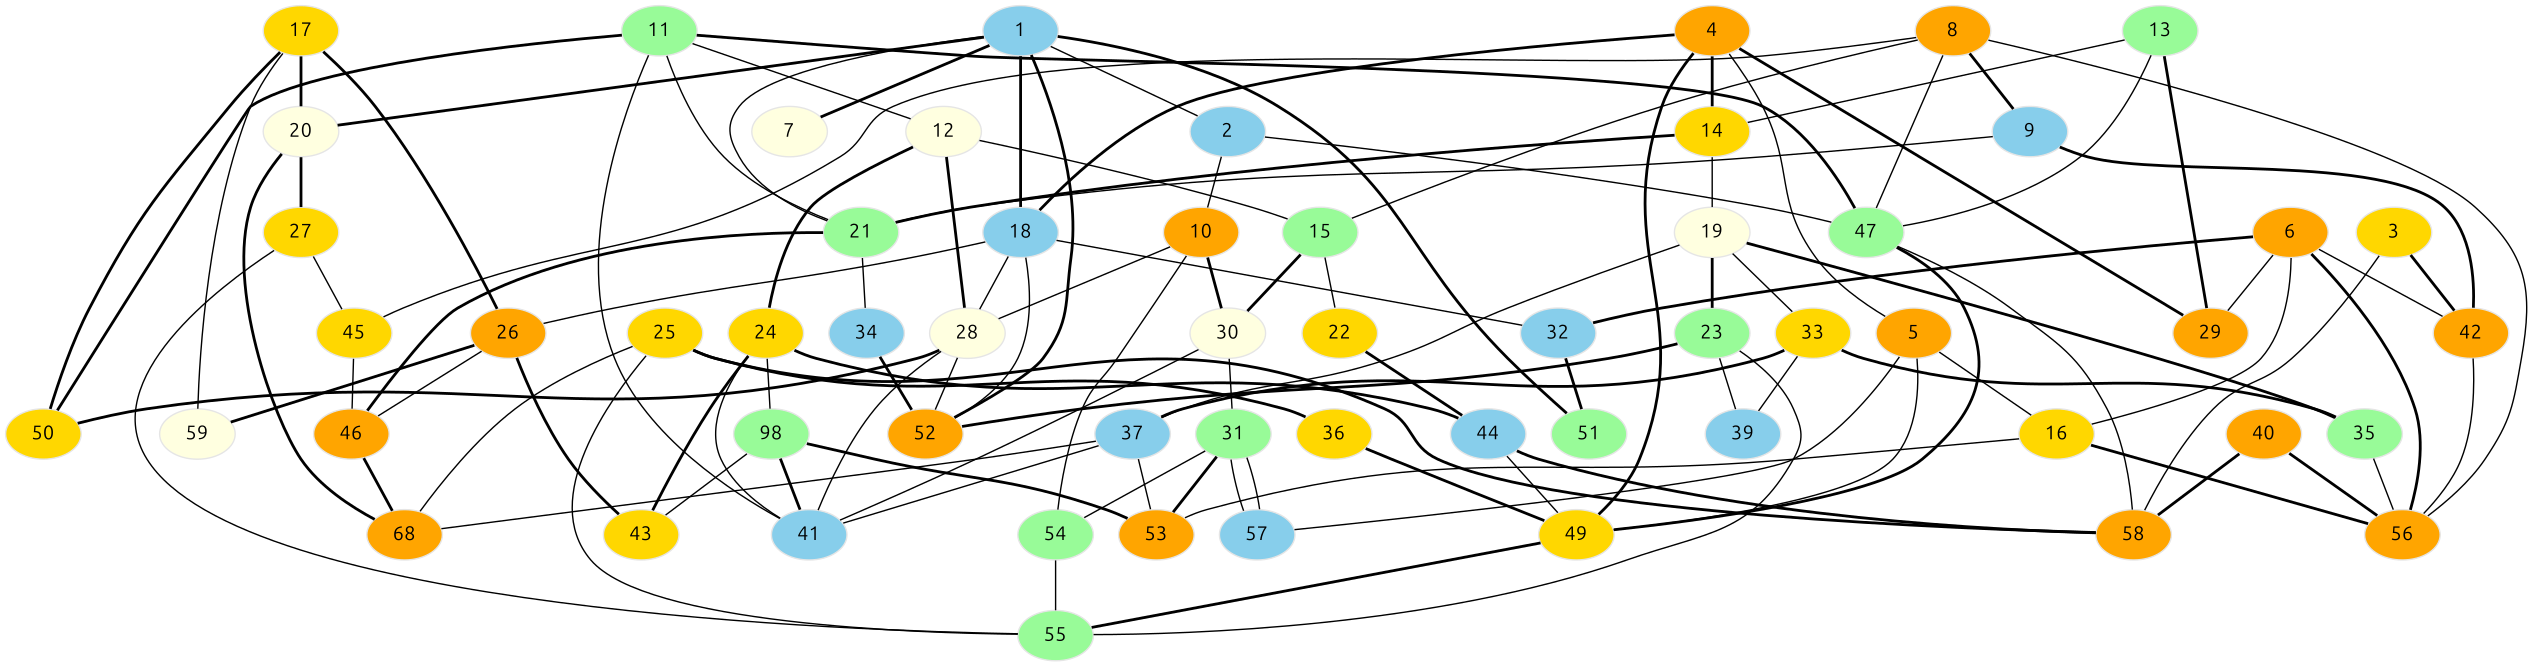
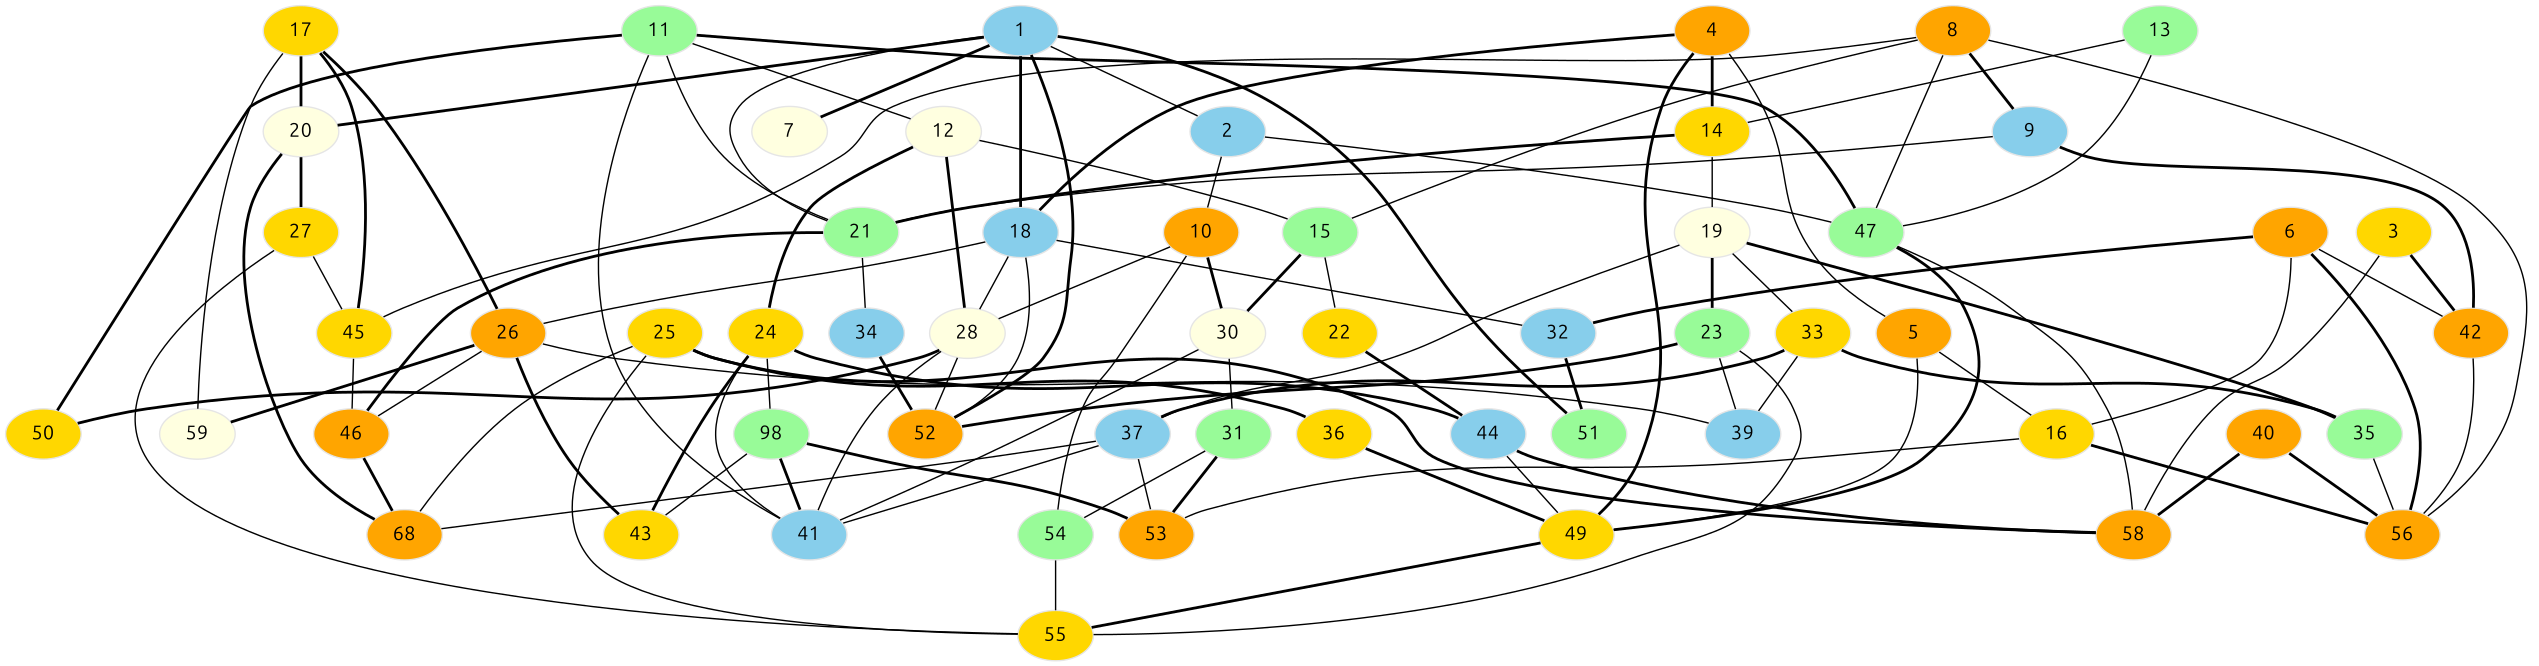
edge "17" -- "50": now "17" -- "45"
node "29": removed
edge "26" -- "39": added
node "57": removed
node "55": fillcolor palegreen -> gold
